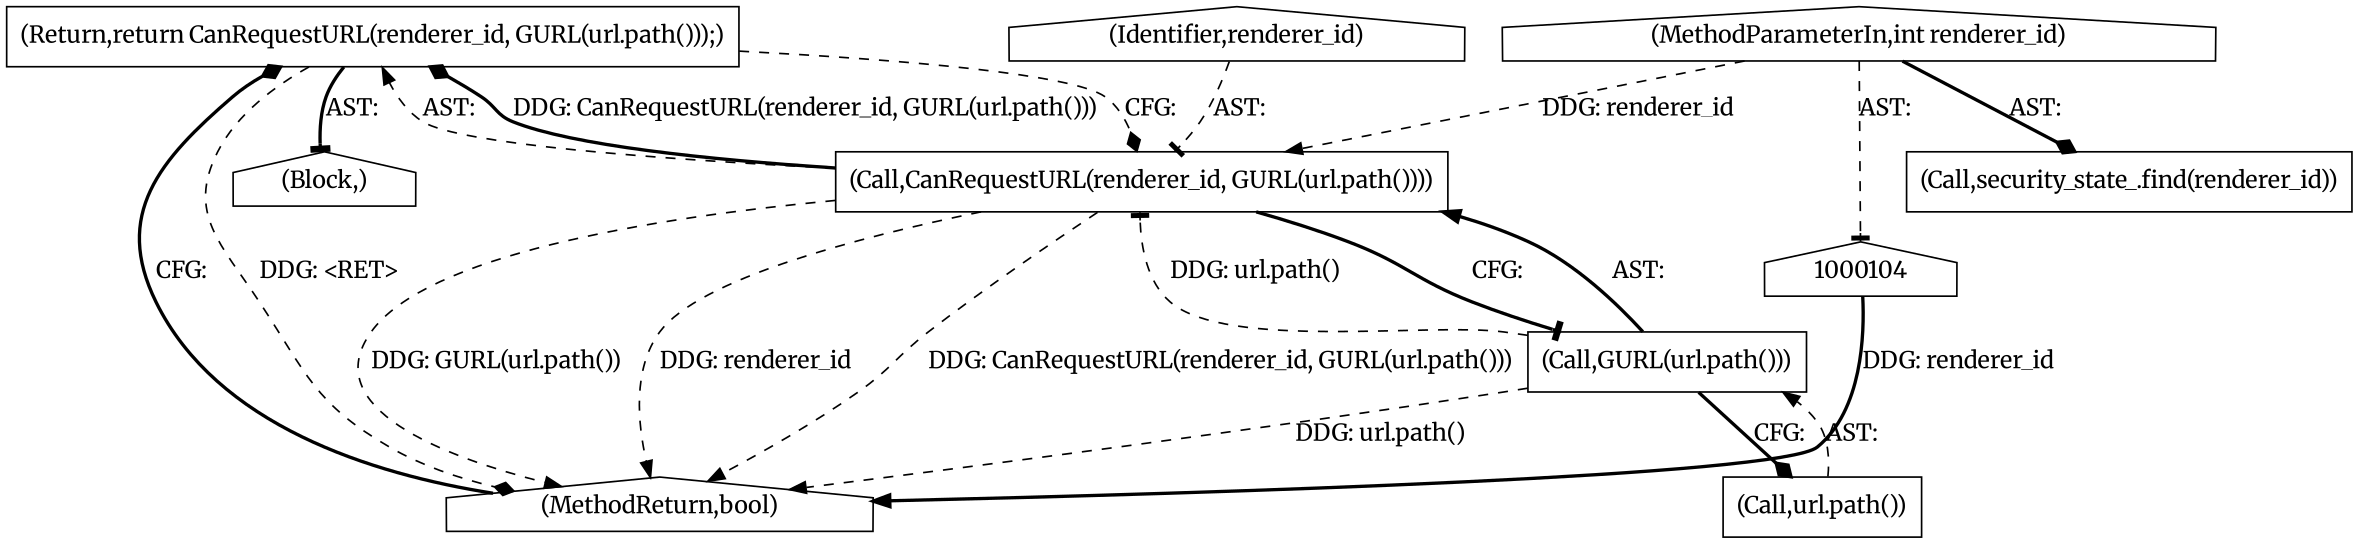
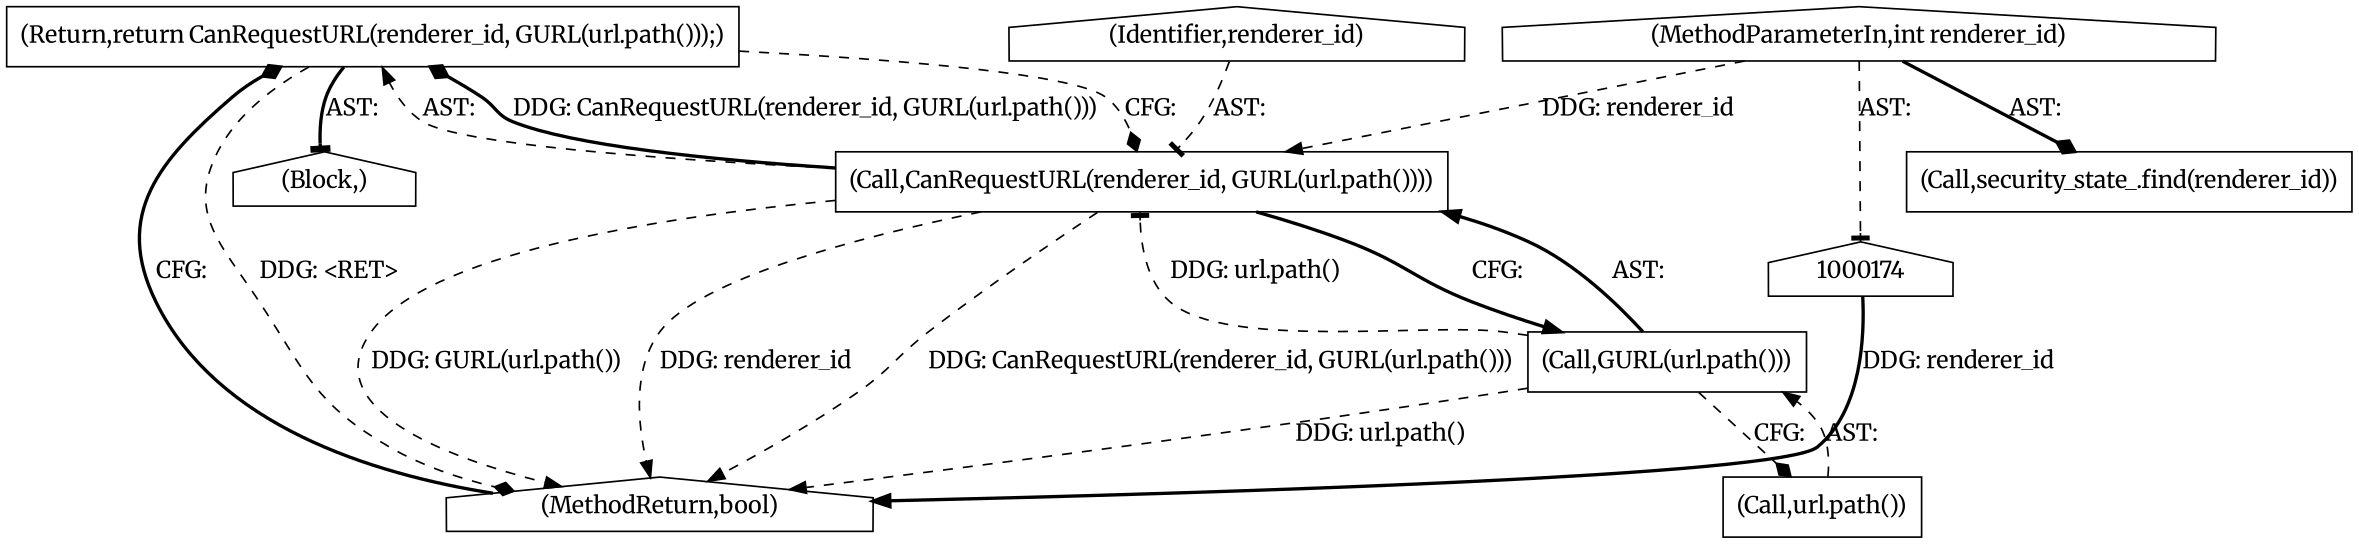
edge "(Call,CanRequestURL(renderer_id, GURL(url.path())))" -> "(Call,GURL(url.path()))": arrowhead tee -> normal
node "1000104": label "1000104" -> "1000174"
edge "(Call,GURL(url.path()))" -> "(Call,url.path())": style bold -> dashed
